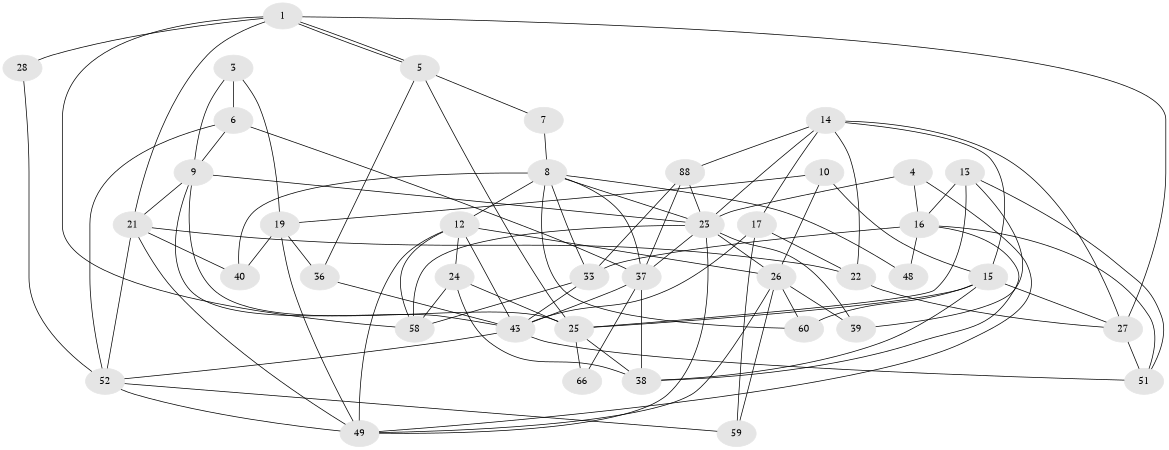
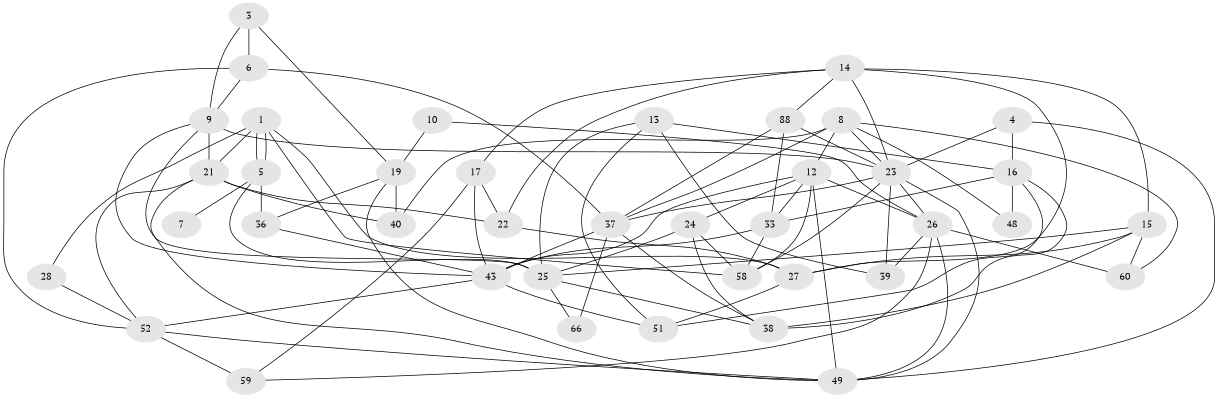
edge "7" -- "8": removed
edge "8" -- "33": now "12" -- "33"
edge "10" -- "15": removed
